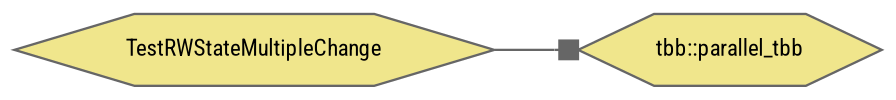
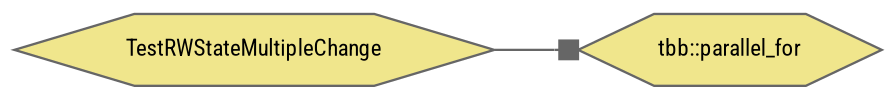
node "tbb::parallel_tbb": label "tbb::parallel_tbb" -> "tbb::parallel_for"
